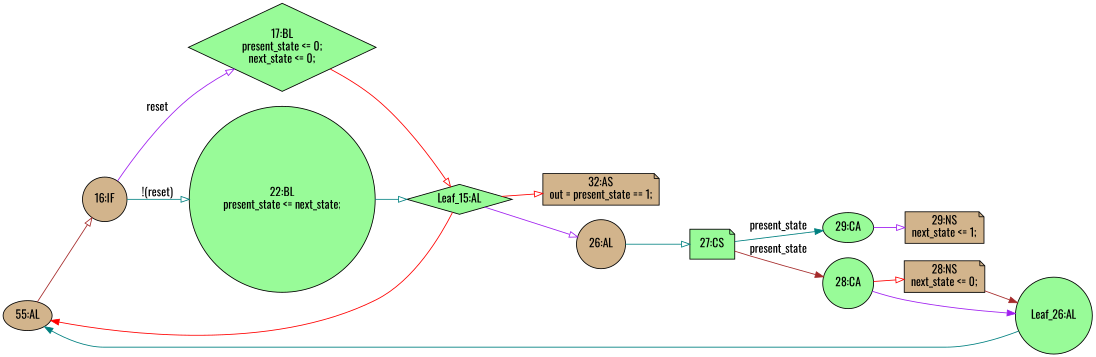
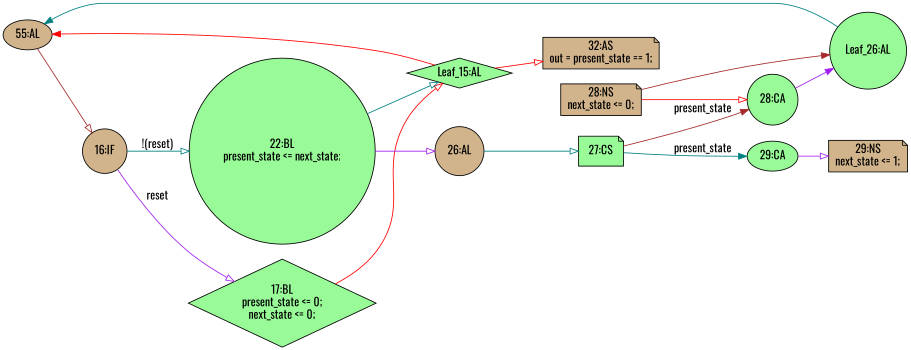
edge "Leaf_15:AL" -> "26:AL": now "22:BL present_state <= next_state;" -> "26:AL"
edge "28:CA" -> "28:NS next_state <= 0;": reversed
